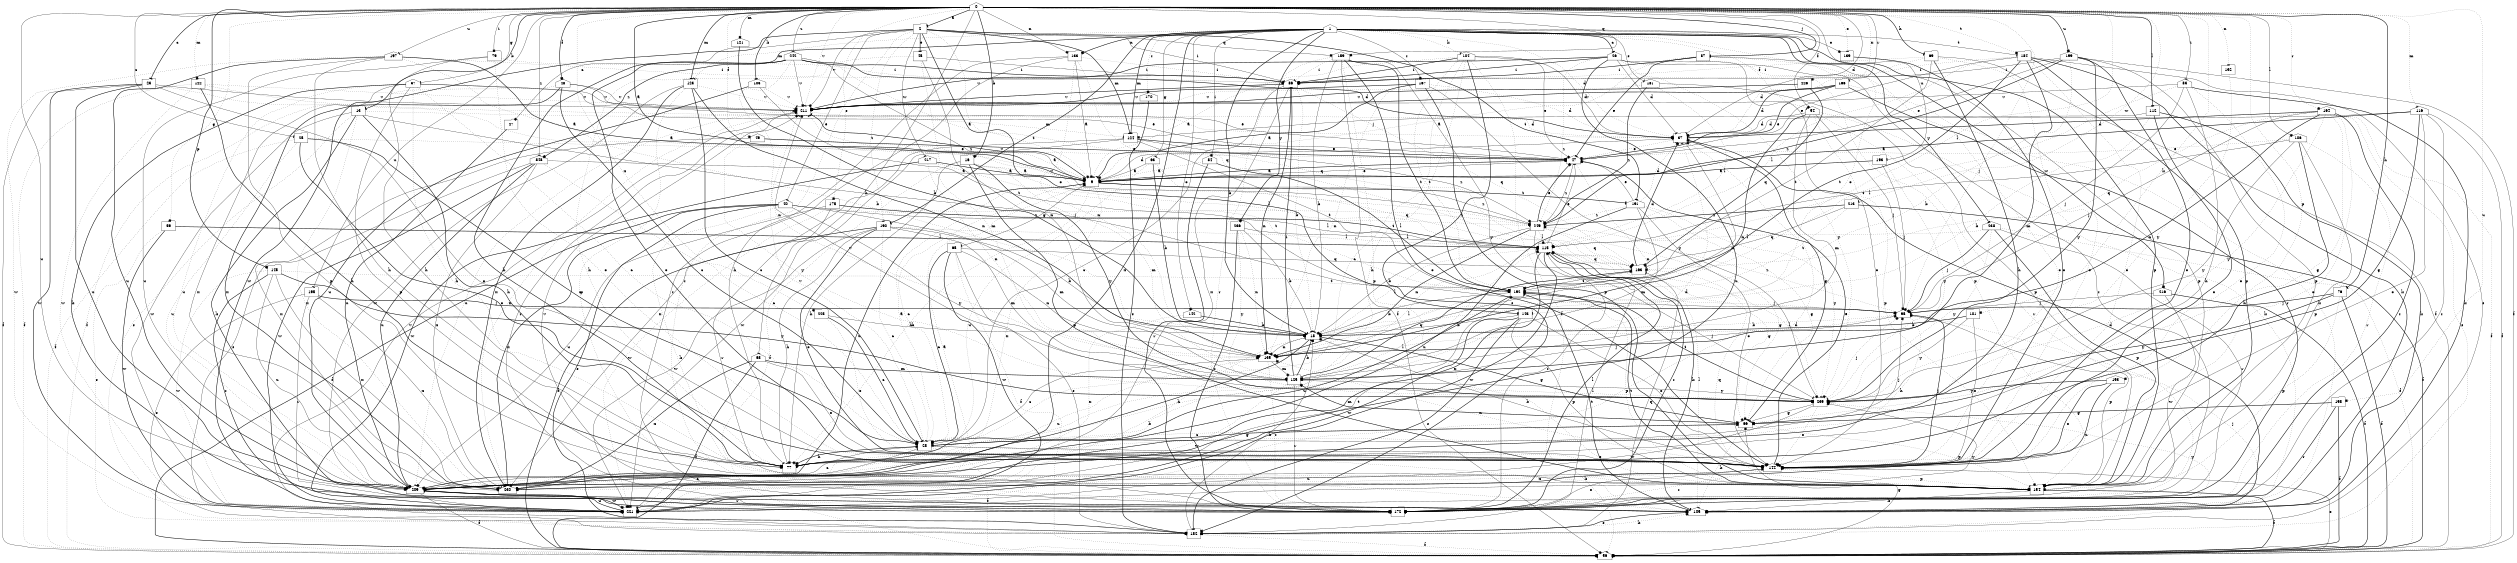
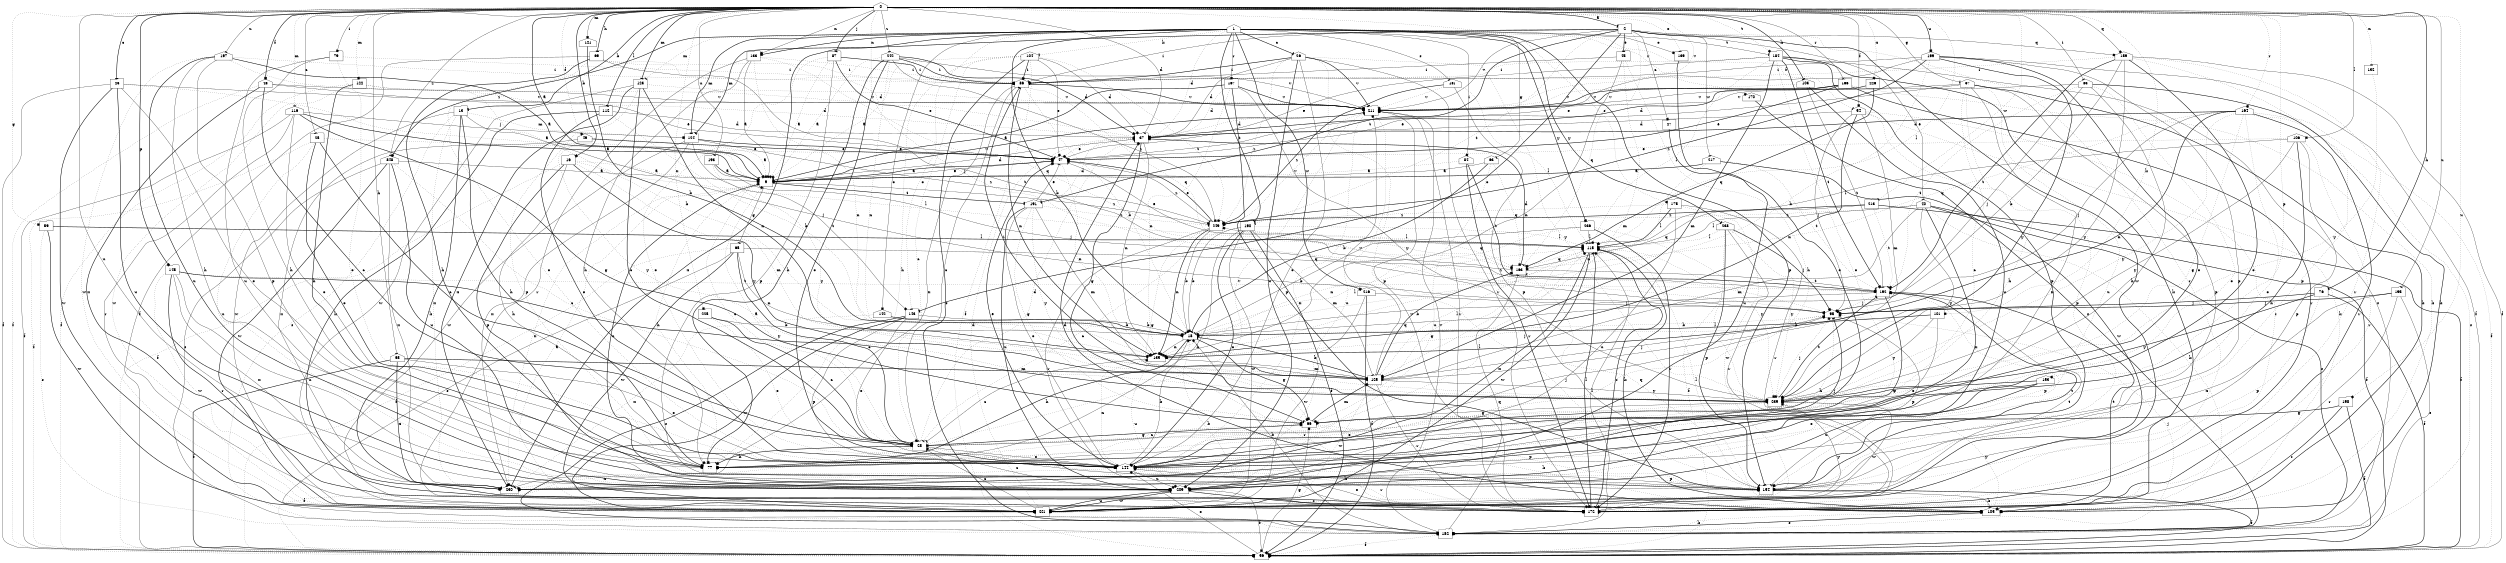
edge "104" -> "192": now "104" -> "249"
edge "124" -> "192": now "124" -> "143"
